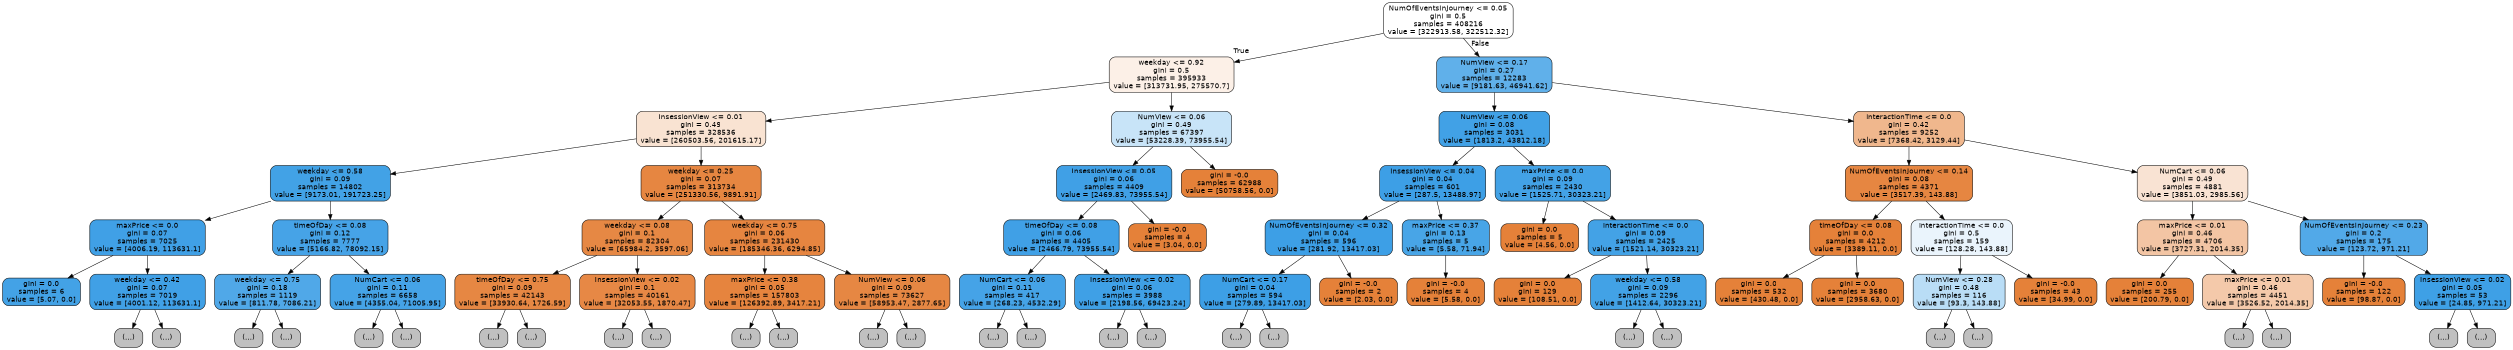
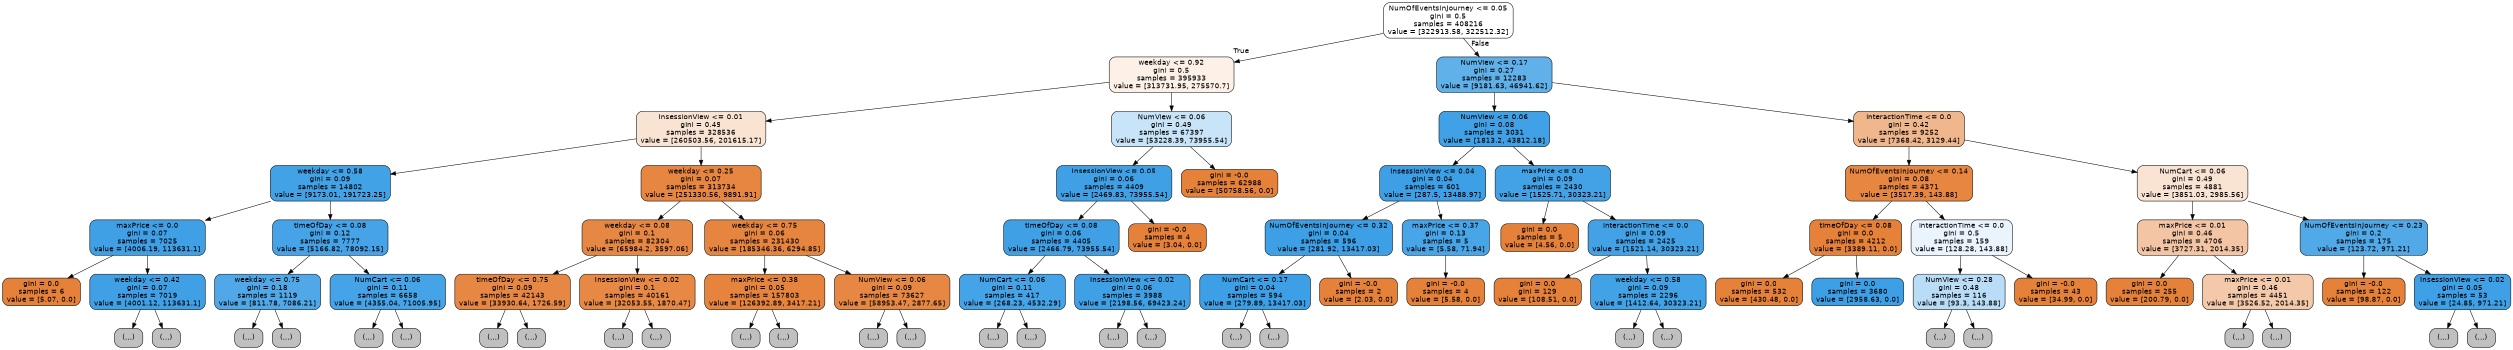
node "gini = 0.0 samples = 6 value = [5.07, 0.0]": fillcolor #43a2e6 -> #e58139
node "gini = 0.0 samples = 3680 value = [2958.63, 0.0]": fillcolor #e58139 -> #3d9fe6
